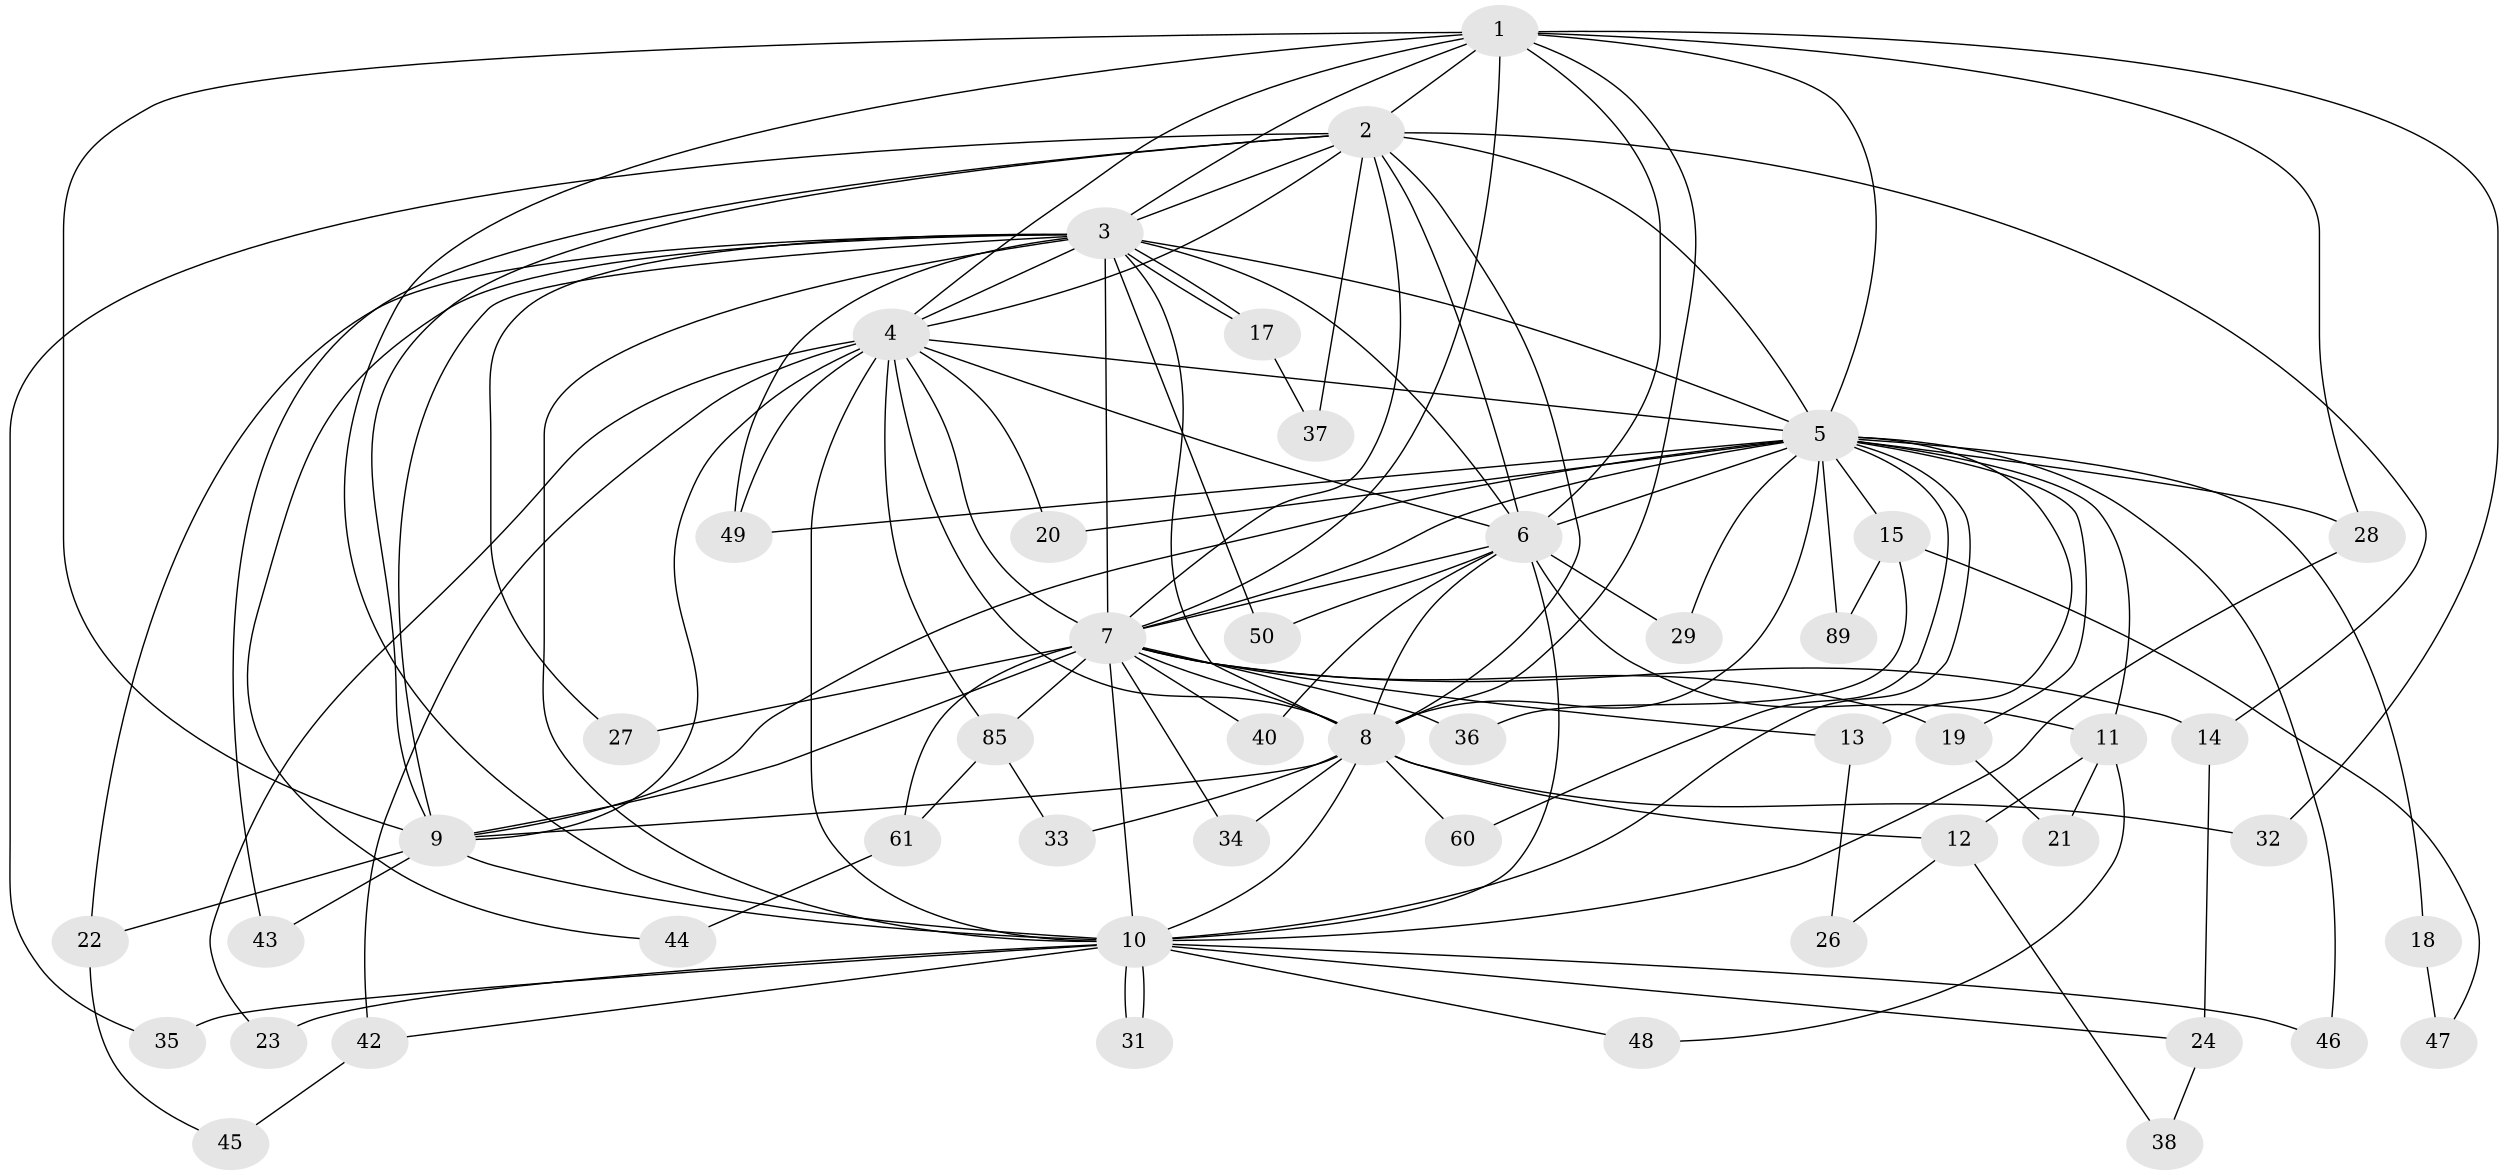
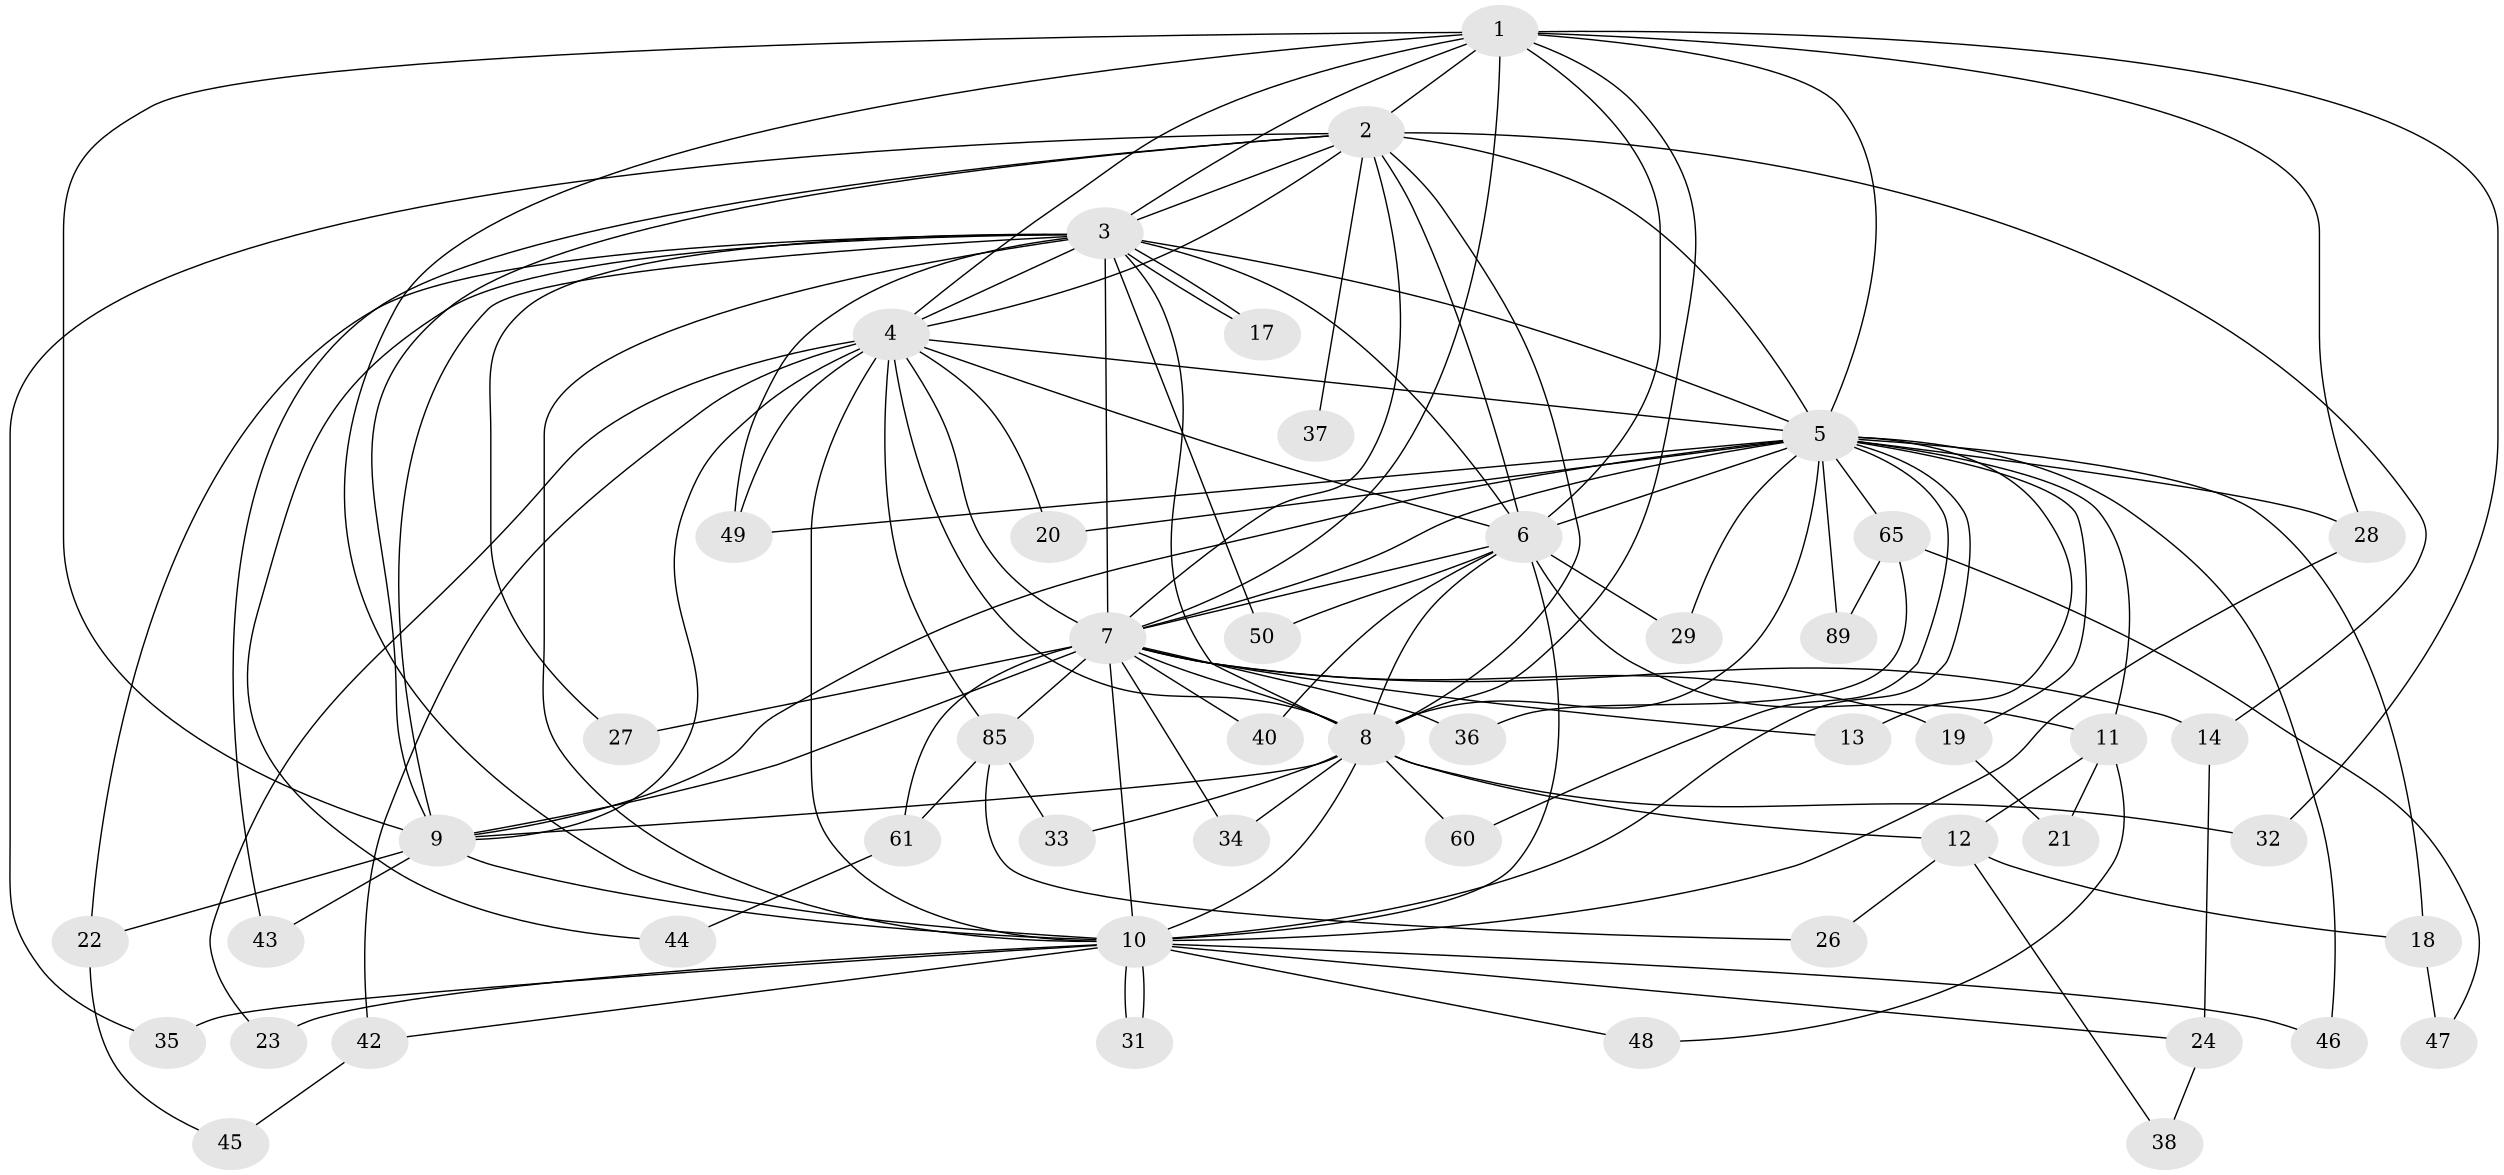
edge "17" -- "37": removed
node "15": label "15" -> "65"
edge "13" -- "26": now "85" -- "26"
edge "12" -- "18": added
